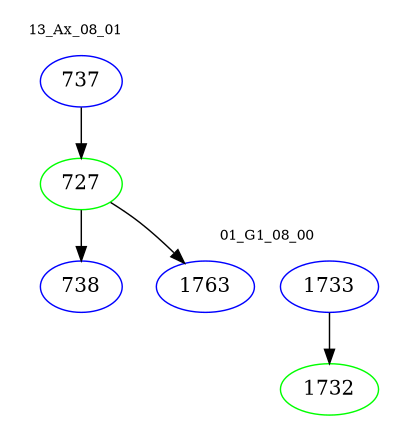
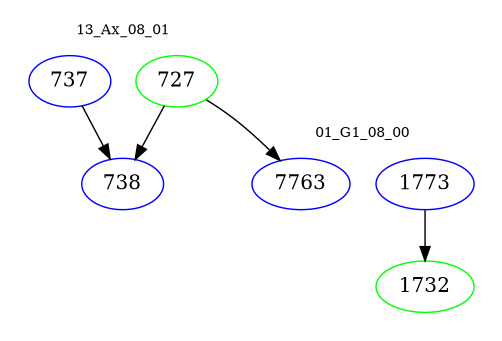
edge "737" -> "727": now "737" -> "738"
node "1763": label "1763" -> "7763"
node "1733": label "1733" -> "1773"
